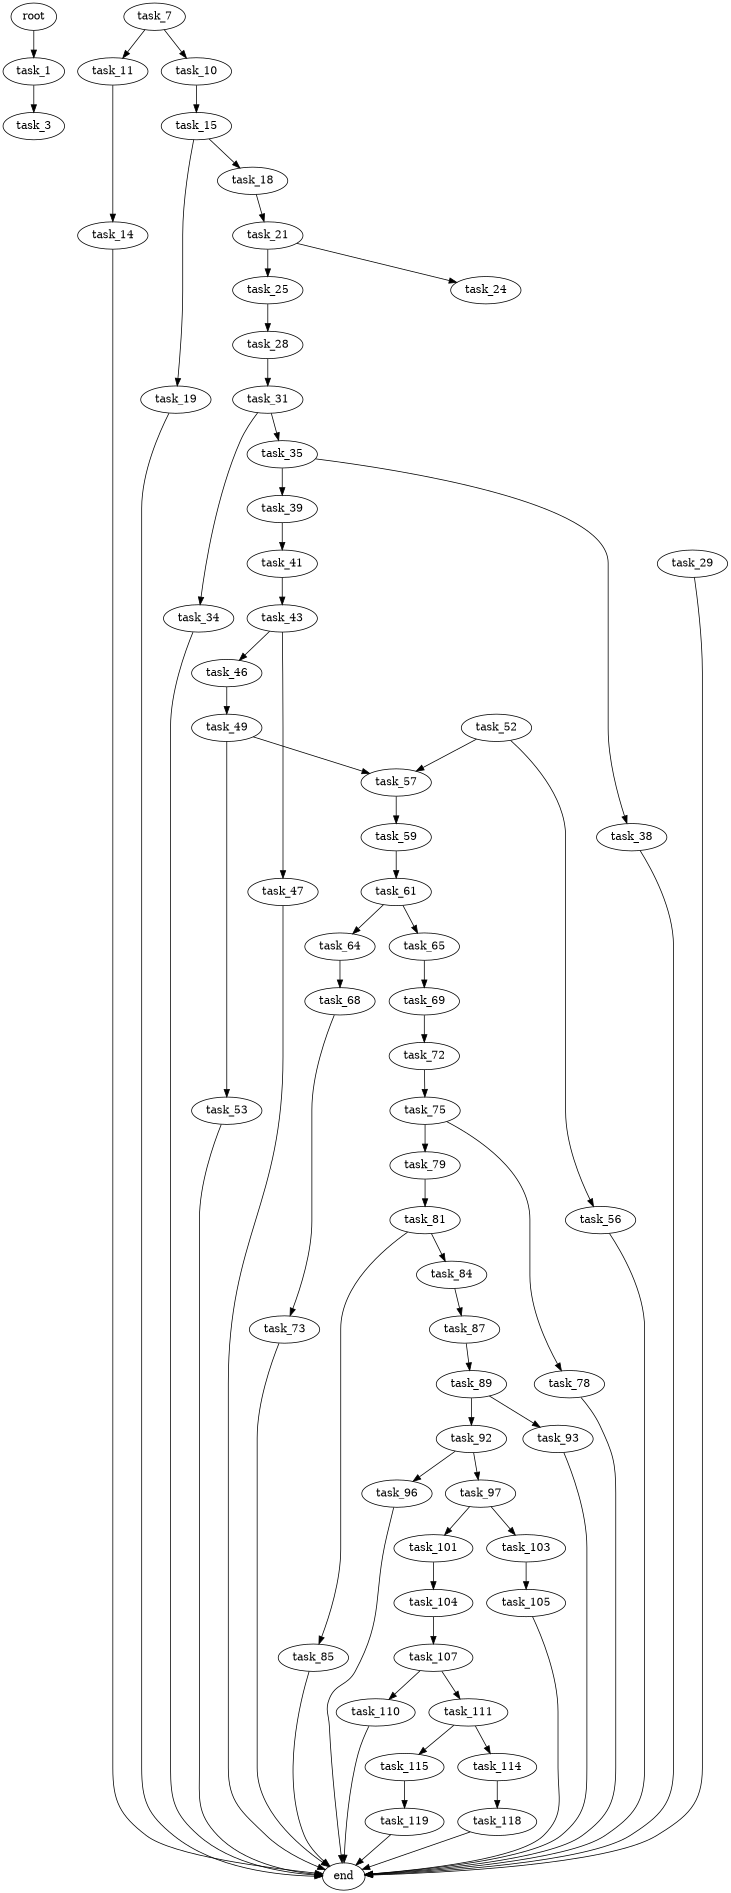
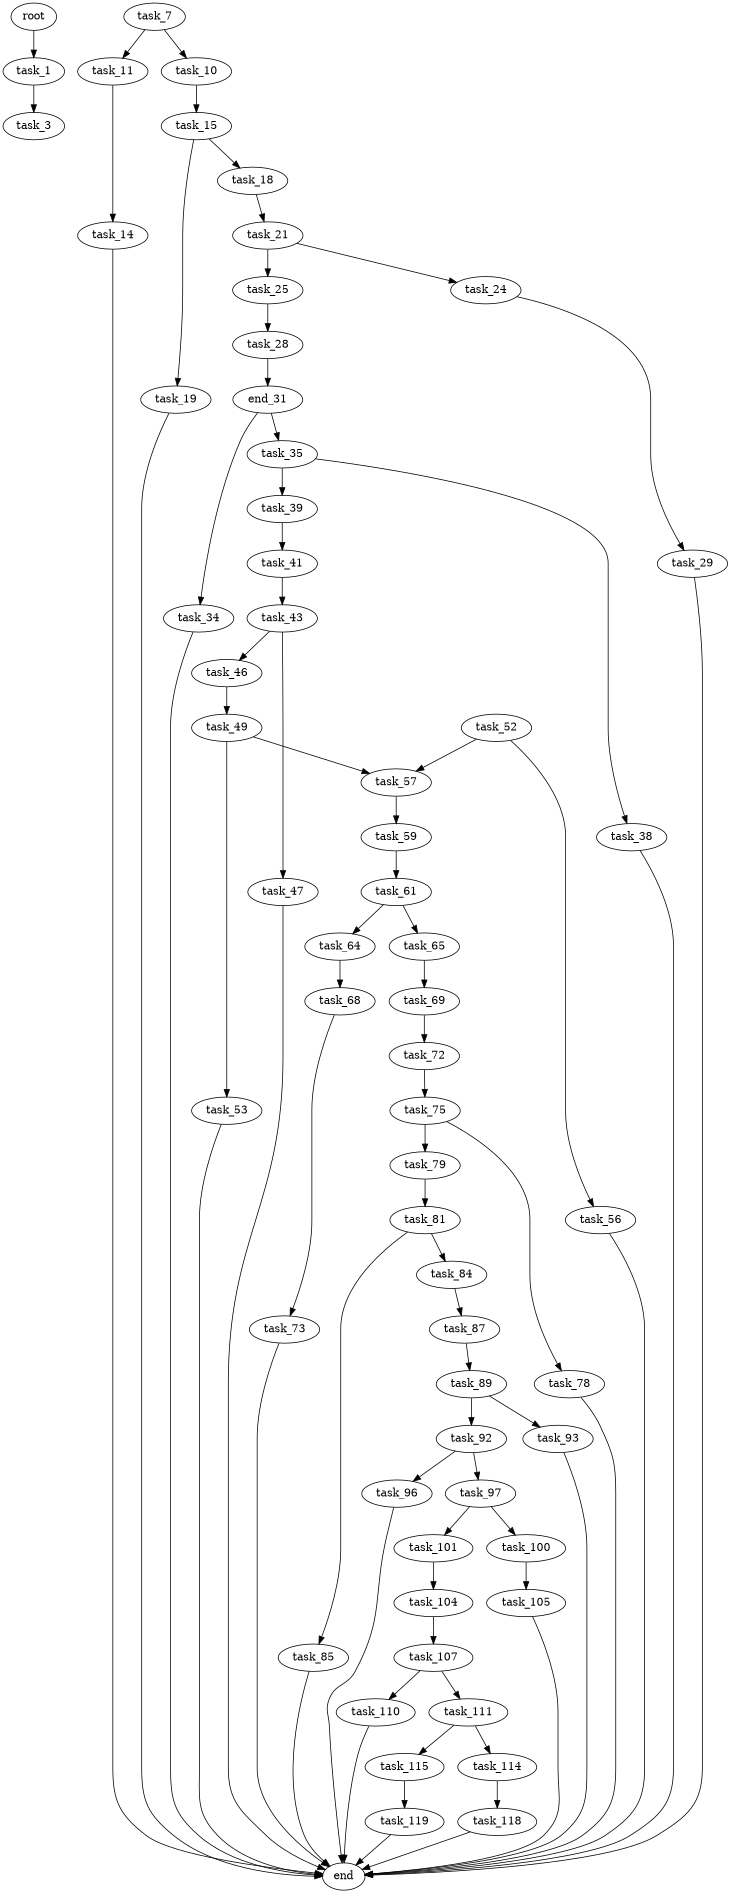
edge "task_24" -> "task_29": added
node "task_31": label "task_31" -> "end_31"
node "task_103": label "task_103" -> "task_100"
